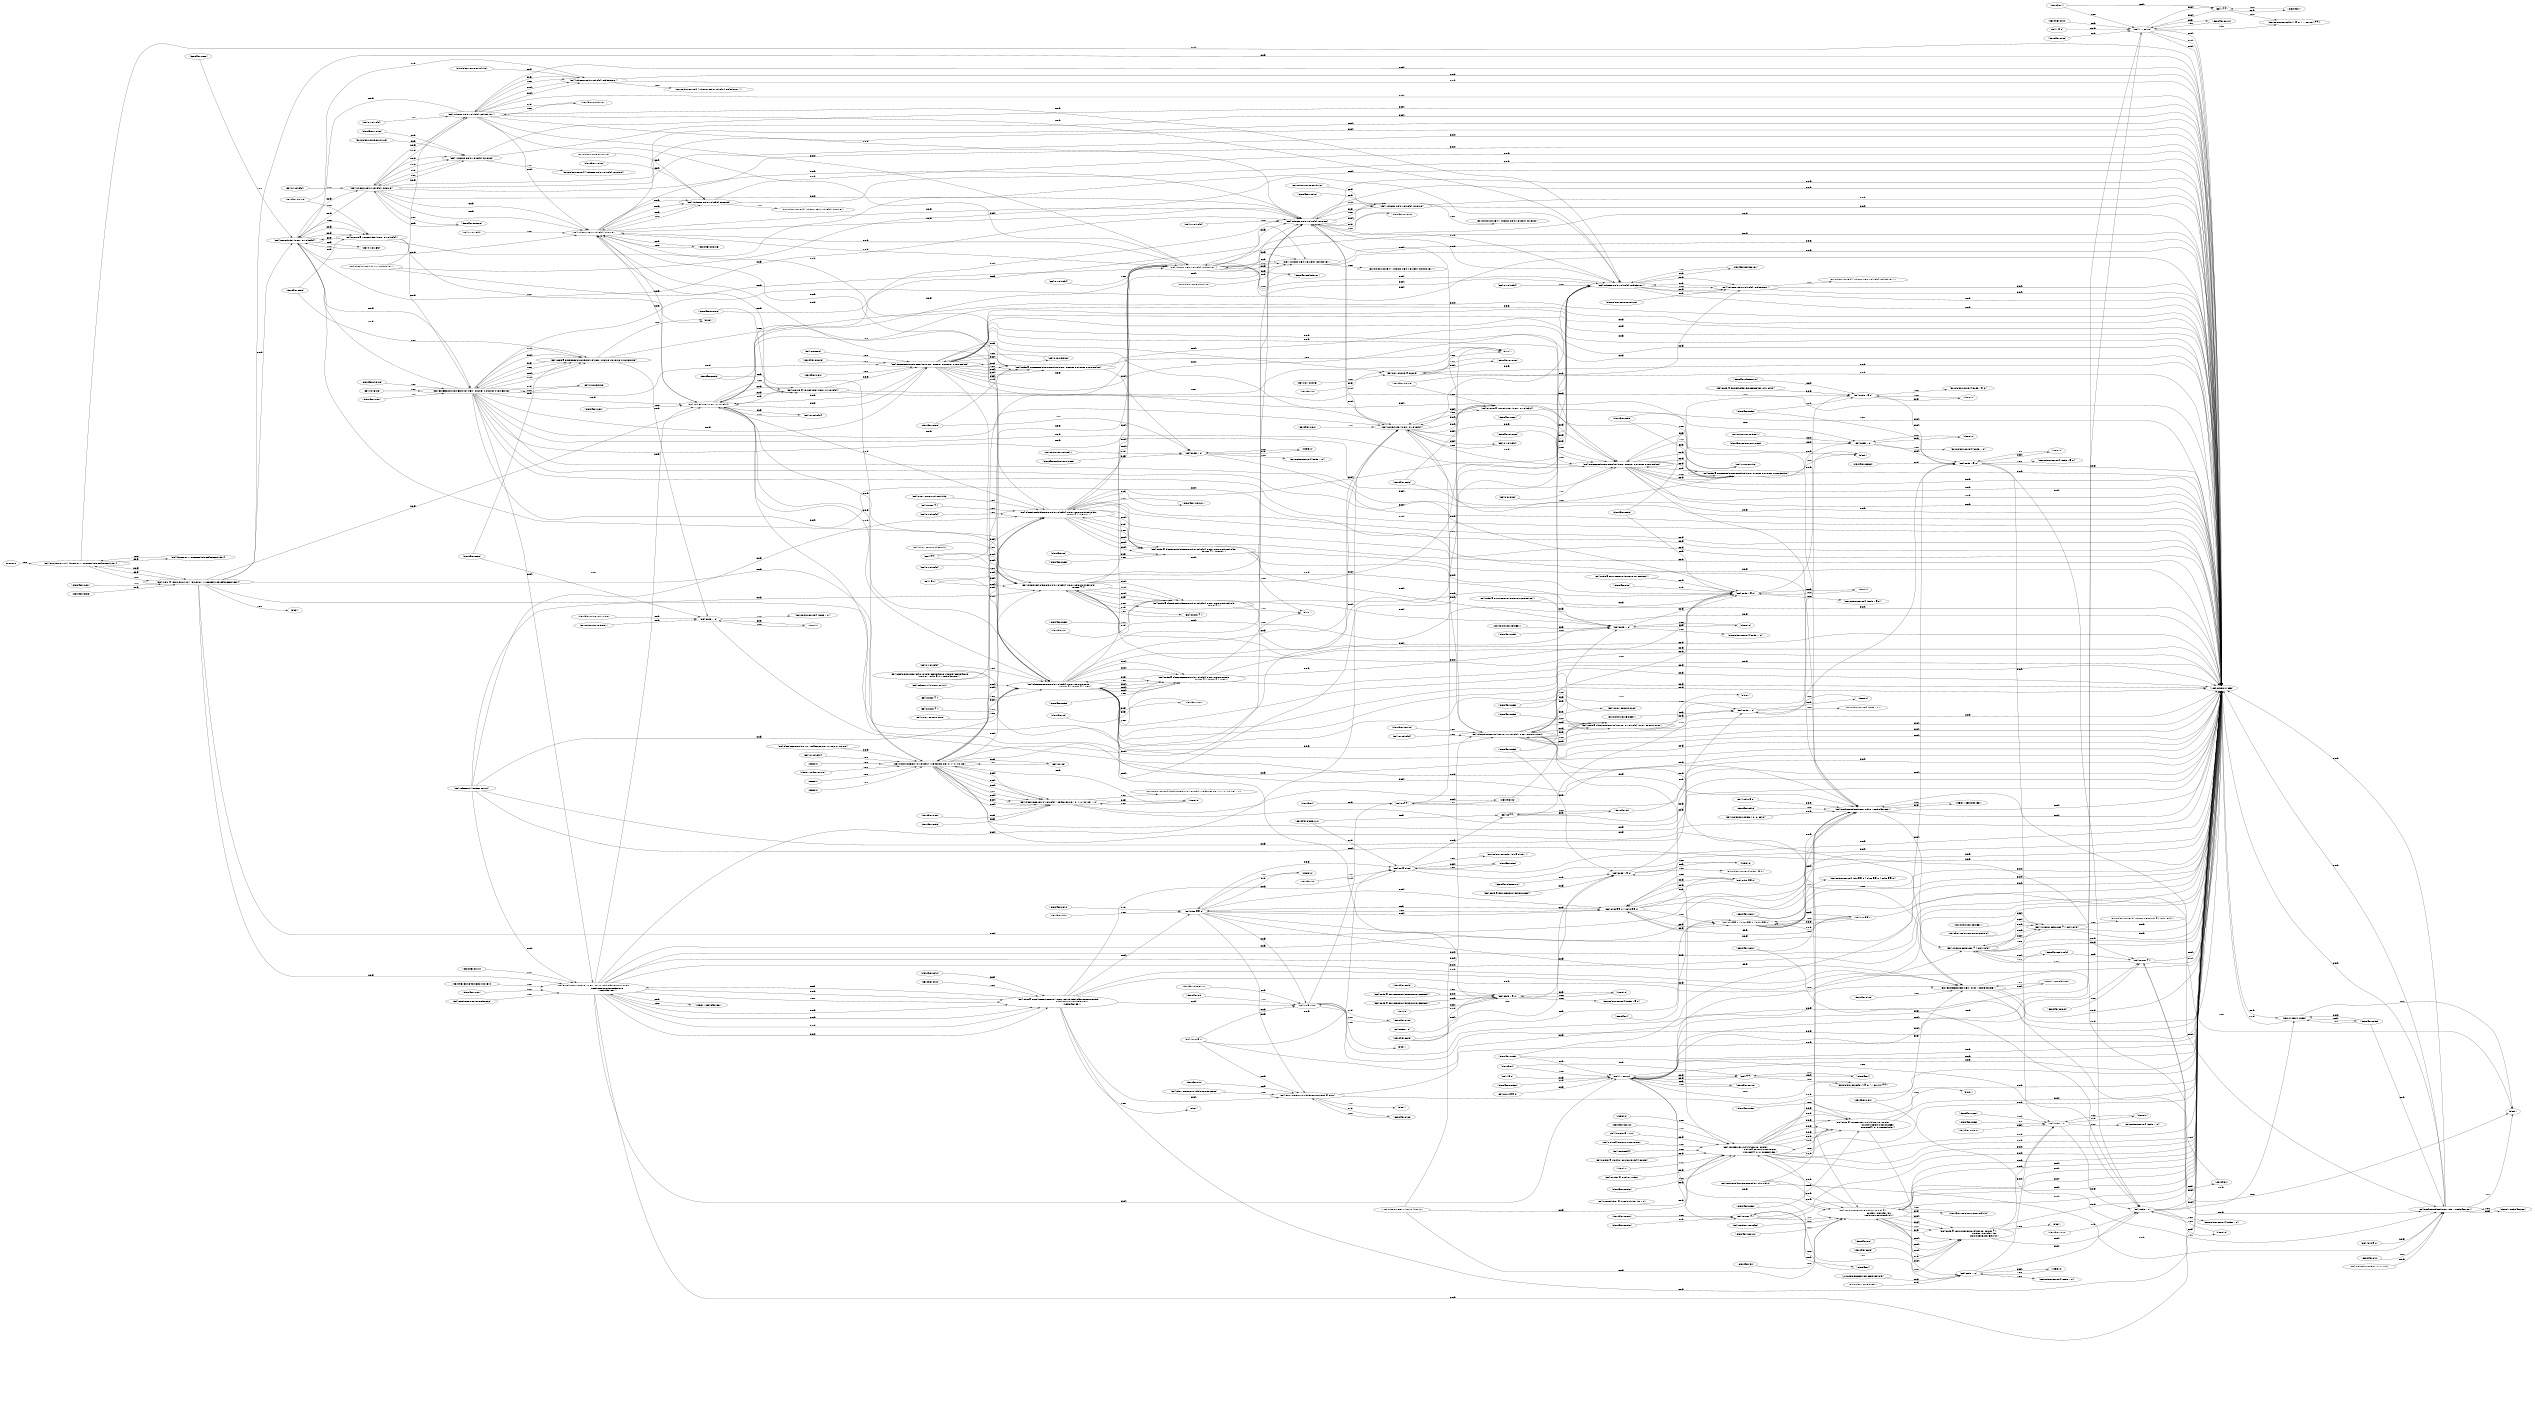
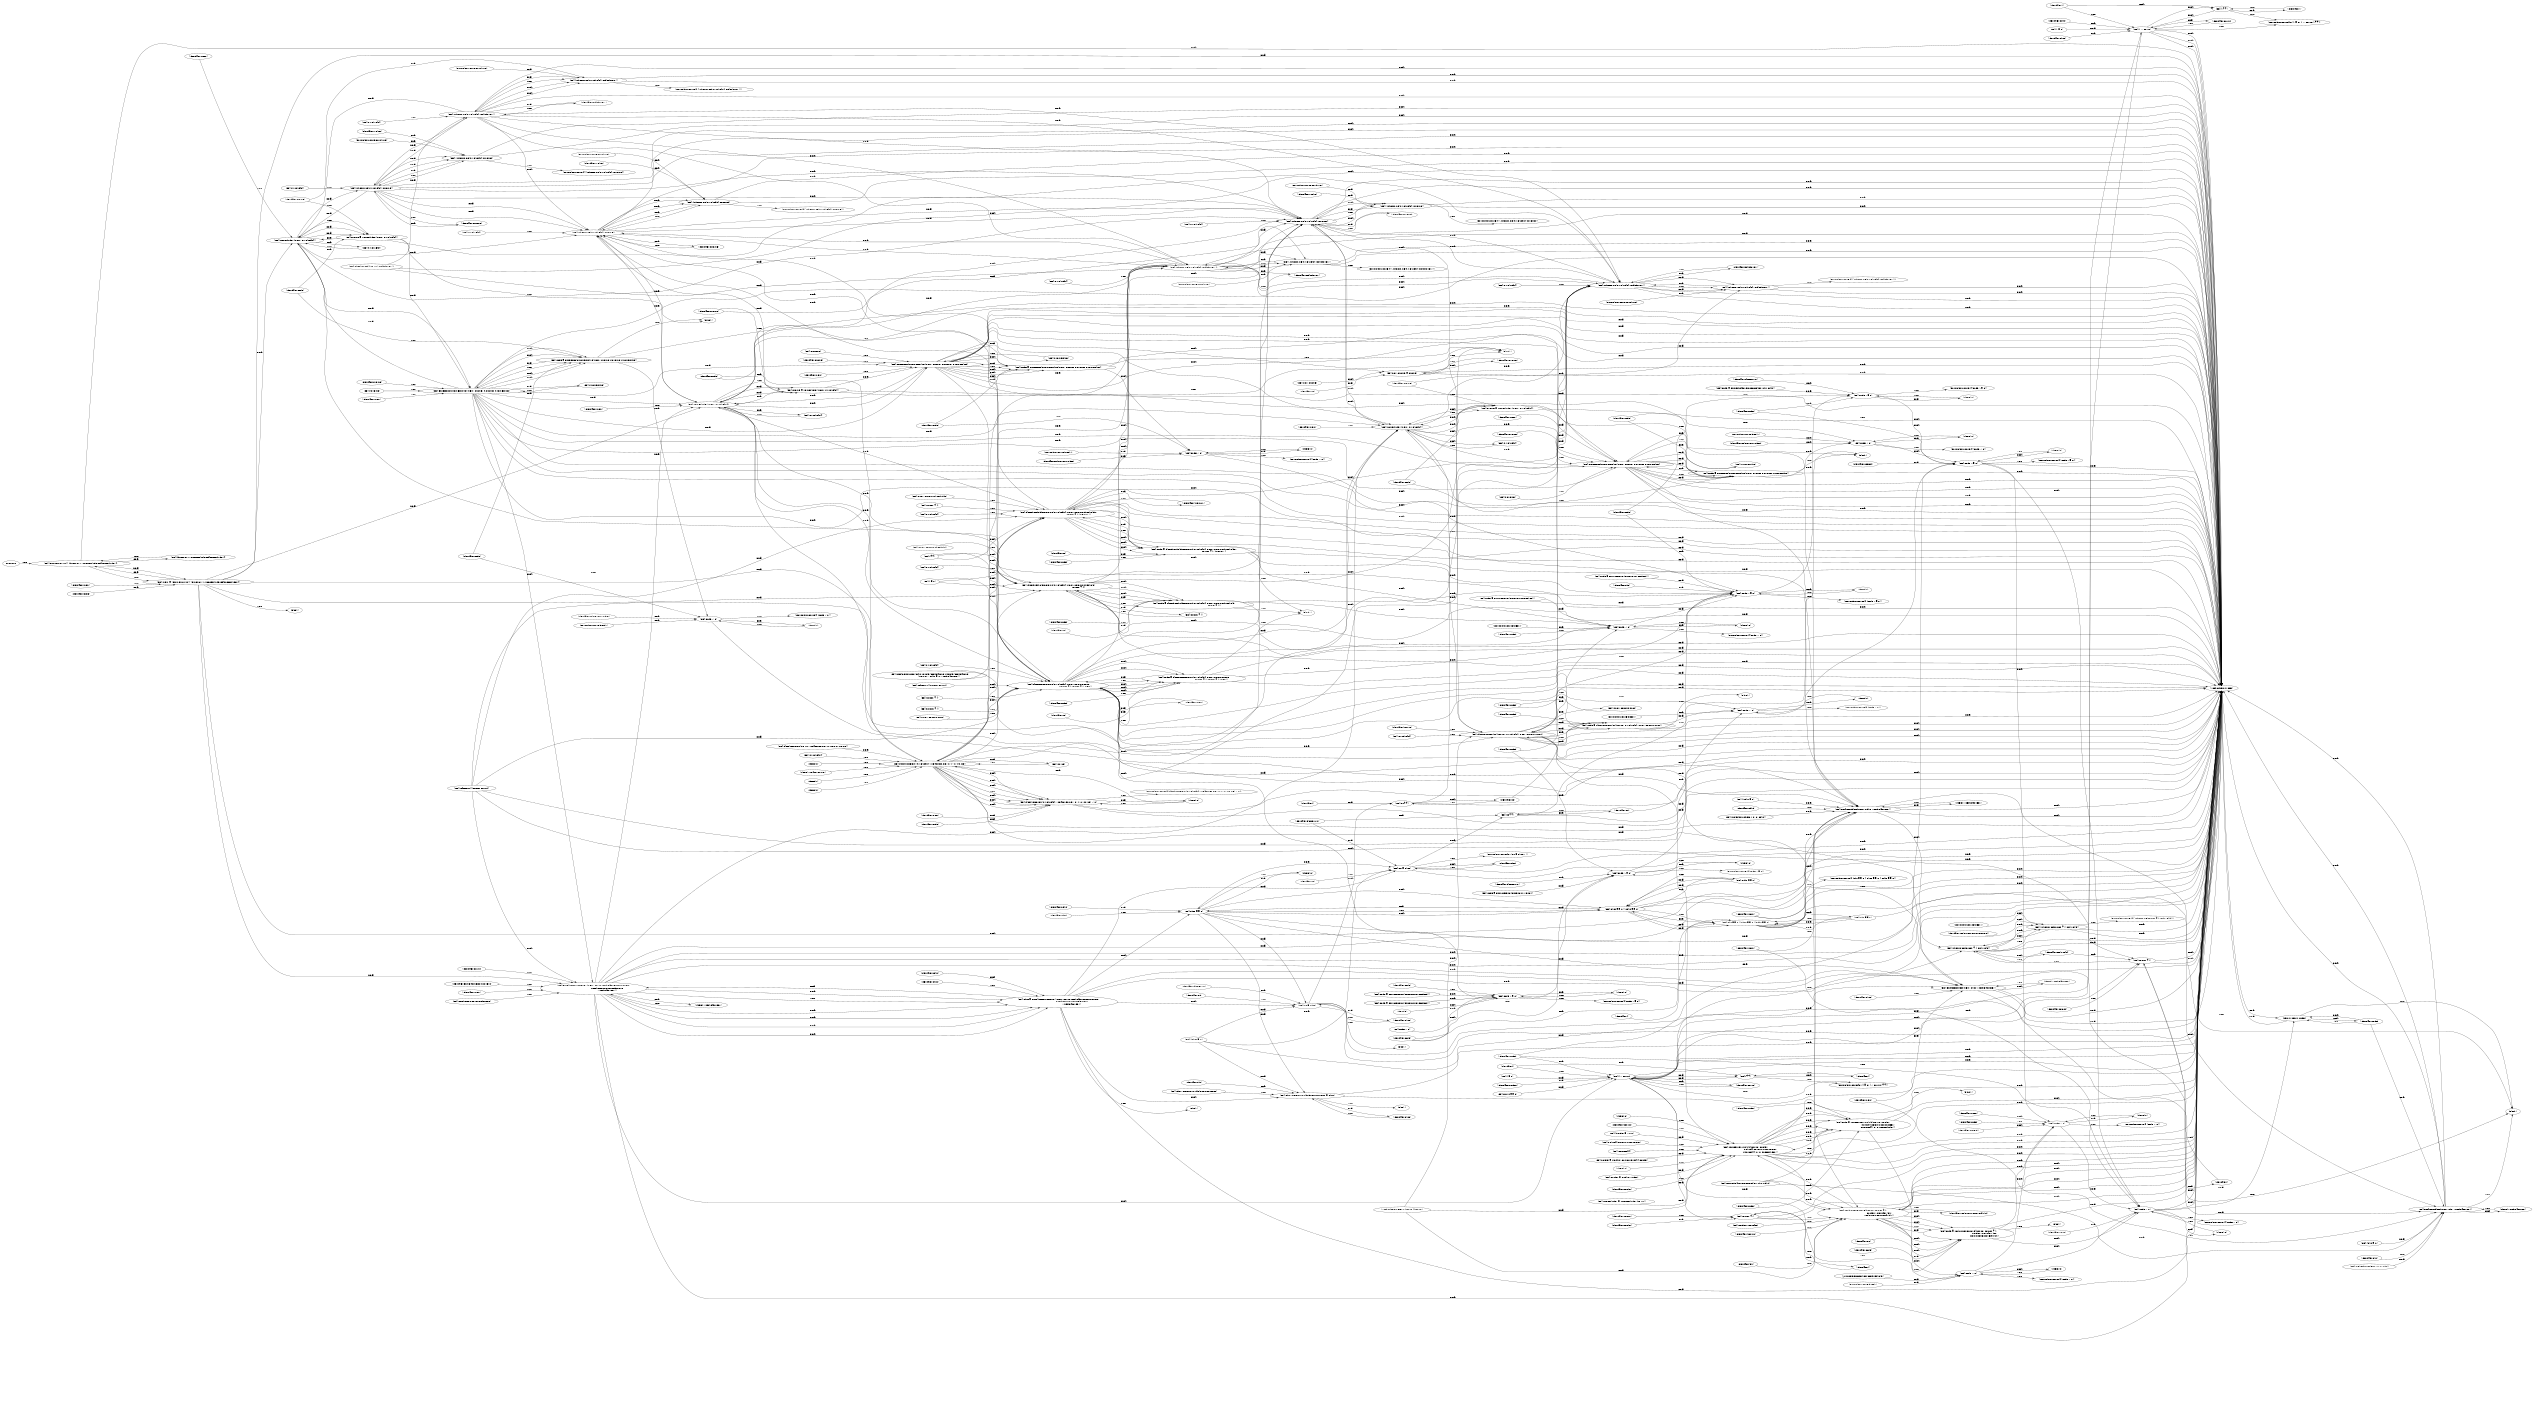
edge "(Call,pc->cname)" -> "(Call,pc->cname = cname)": label "AST: " -> "DDG: "
node "(Call,code = gs_note_error(gs_error_Call))": label "(Call,code = gs_note_error(gs_error_Call))" -> "(Call,code = gs_note_error(gs_error_VMerror))"
edge "(Call,pht == 0)" -> "(Call,phtc == 0 || pdht == 0)": now "(Call,pht == 0 || phtc == 0 || pdht == 0)" -> "(Call,phtc == 0 || pdht == 0)"
node "(Call,space_index = r_zcolor_index(op - 1))": label "(Call,space_index = r_zcolor_index(op - 1))" -> "(Call,space_index = r_space_index(op - 1))"
